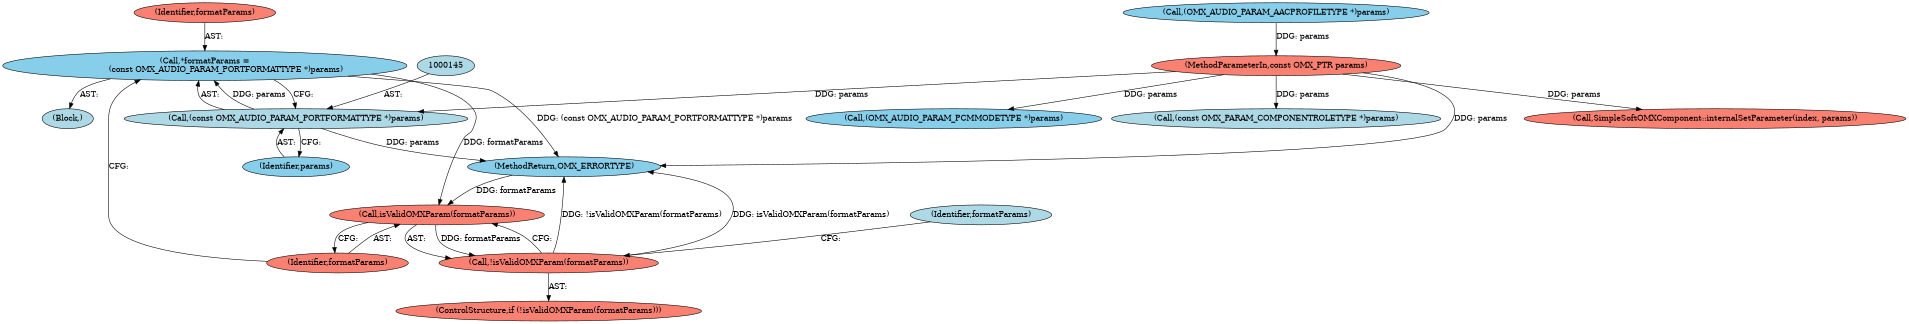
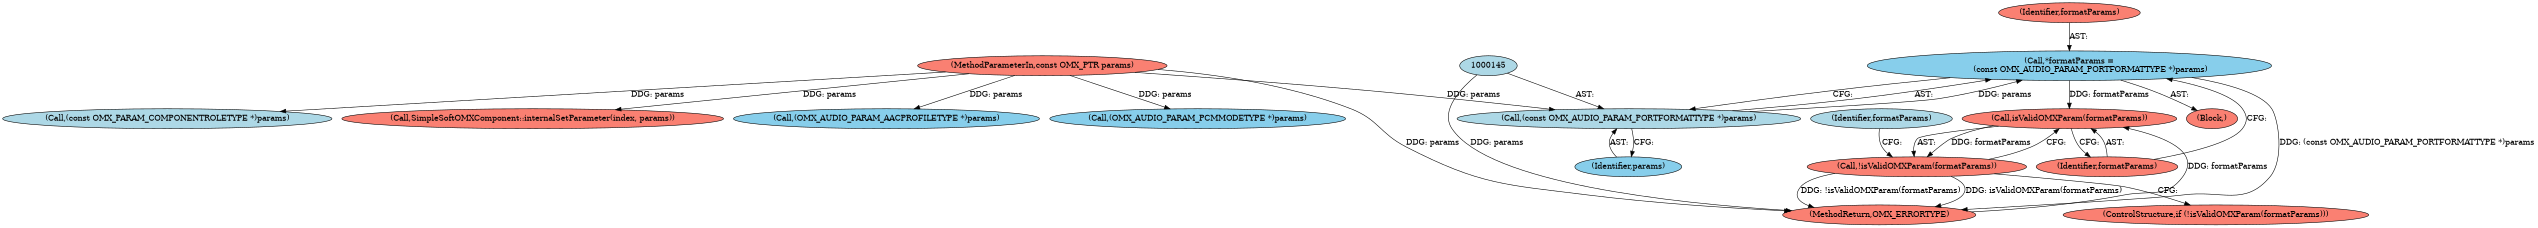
edge "(Call,(OMX_AUDIO_PARAM_AACPROFILETYPE *)params)" -> "(MethodParameterIn,const OMX_PTR params)": reversed
node "(Block,)": fillcolor lightblue -> salmon
edge "(Call,(const OMX_AUDIO_PARAM_PORTFORMATTYPE *)params)" -> "(MethodReturn,OMX_ERRORTYPE)": now "1000145" -> "(MethodReturn,OMX_ERRORTYPE)"
node "(MethodReturn,OMX_ERRORTYPE)": fillcolor skyblue -> salmon
edge "(Call,!isValidOMXParam(formatParams))" -> "(ControlStructure,if (!isValidOMXParam(formatParams)))": label "AST: " -> "CFG: "
